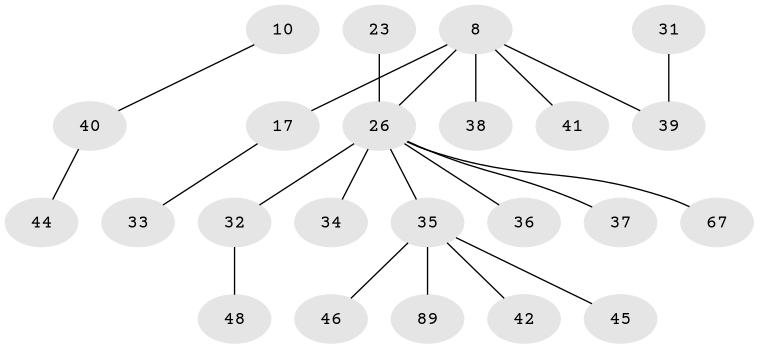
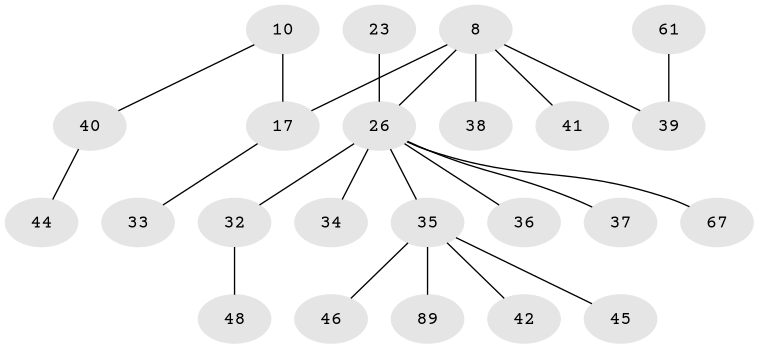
node "31": label "31" -> "61"
edge "10" -- "17": added
